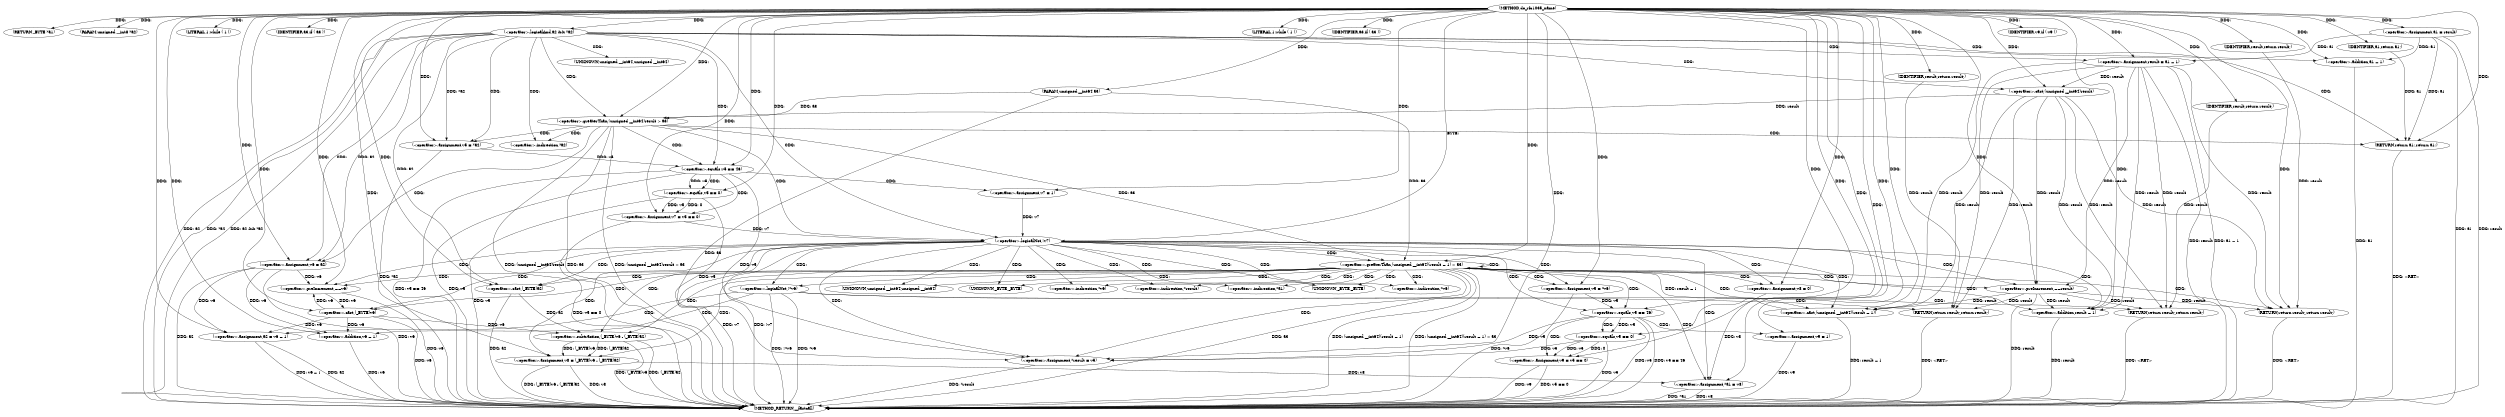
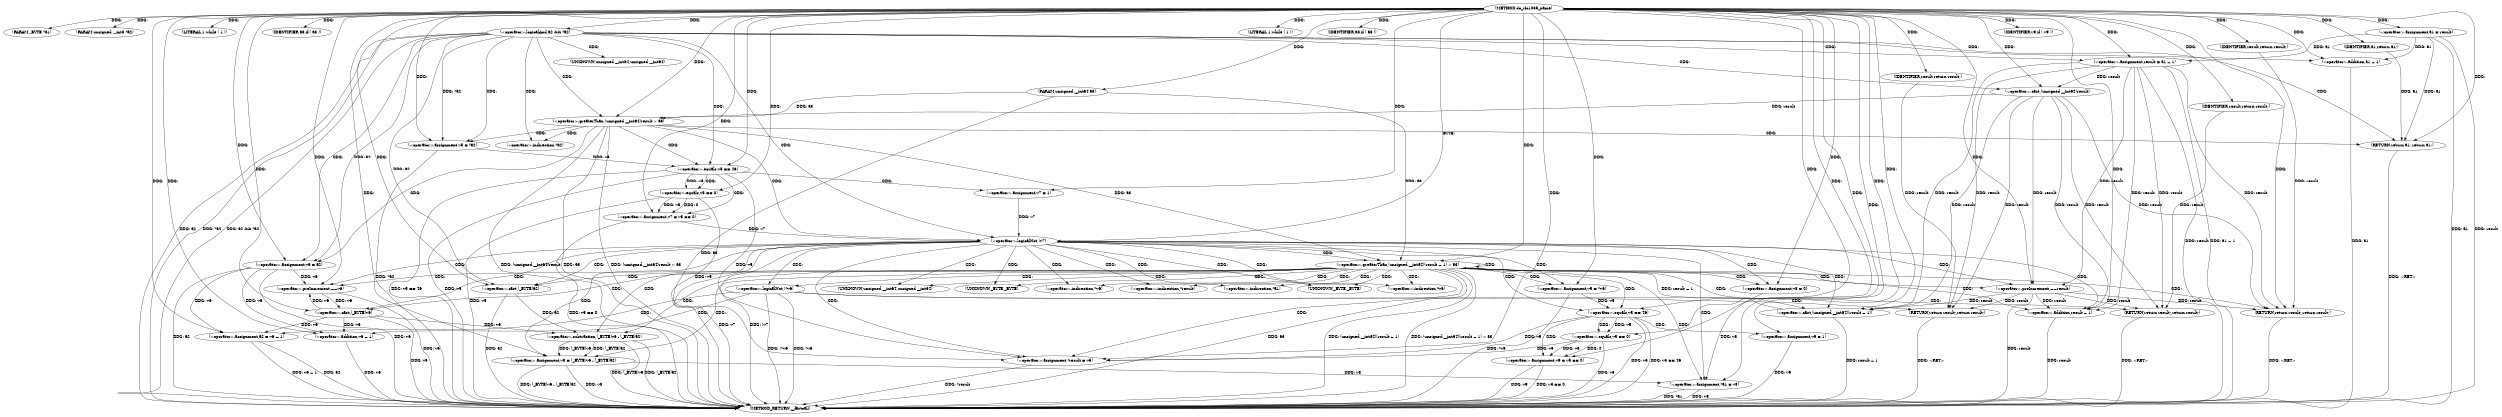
node "(RETURN,_BYTE *a1)": label "(RETURN,_BYTE *a1)" -> "(PARAM,_BYTE *a1)"
